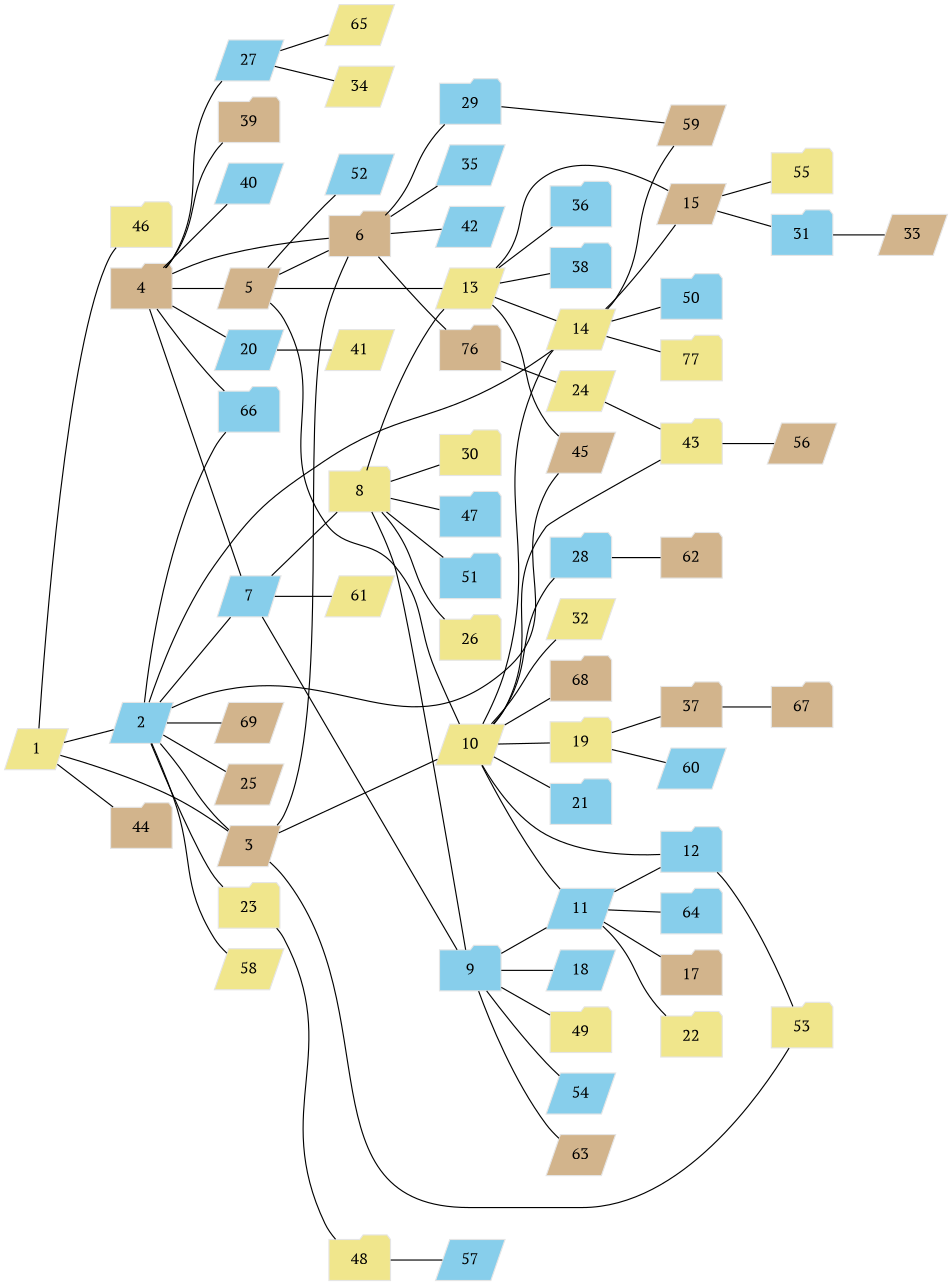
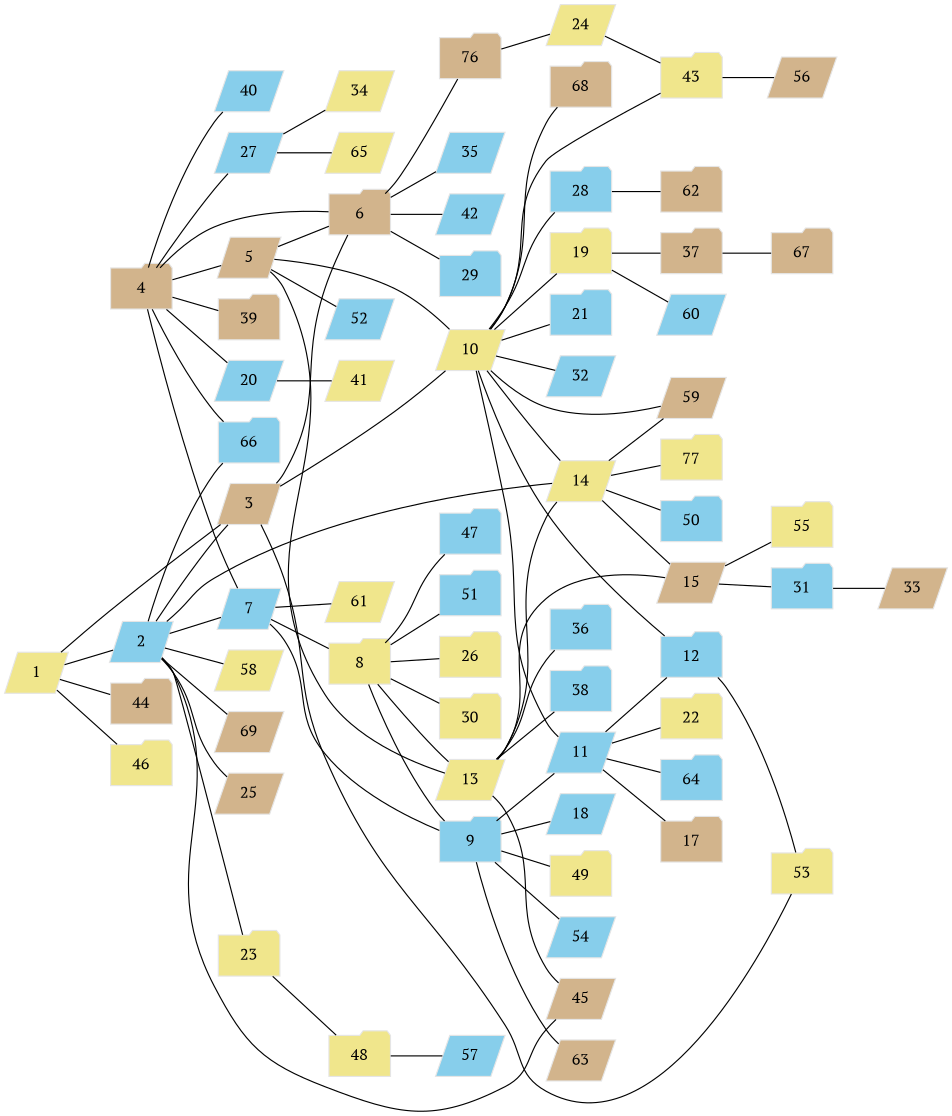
edge "29" -- "59": now "10" -- "59"
node "32": fillcolor khaki -> skyblue
